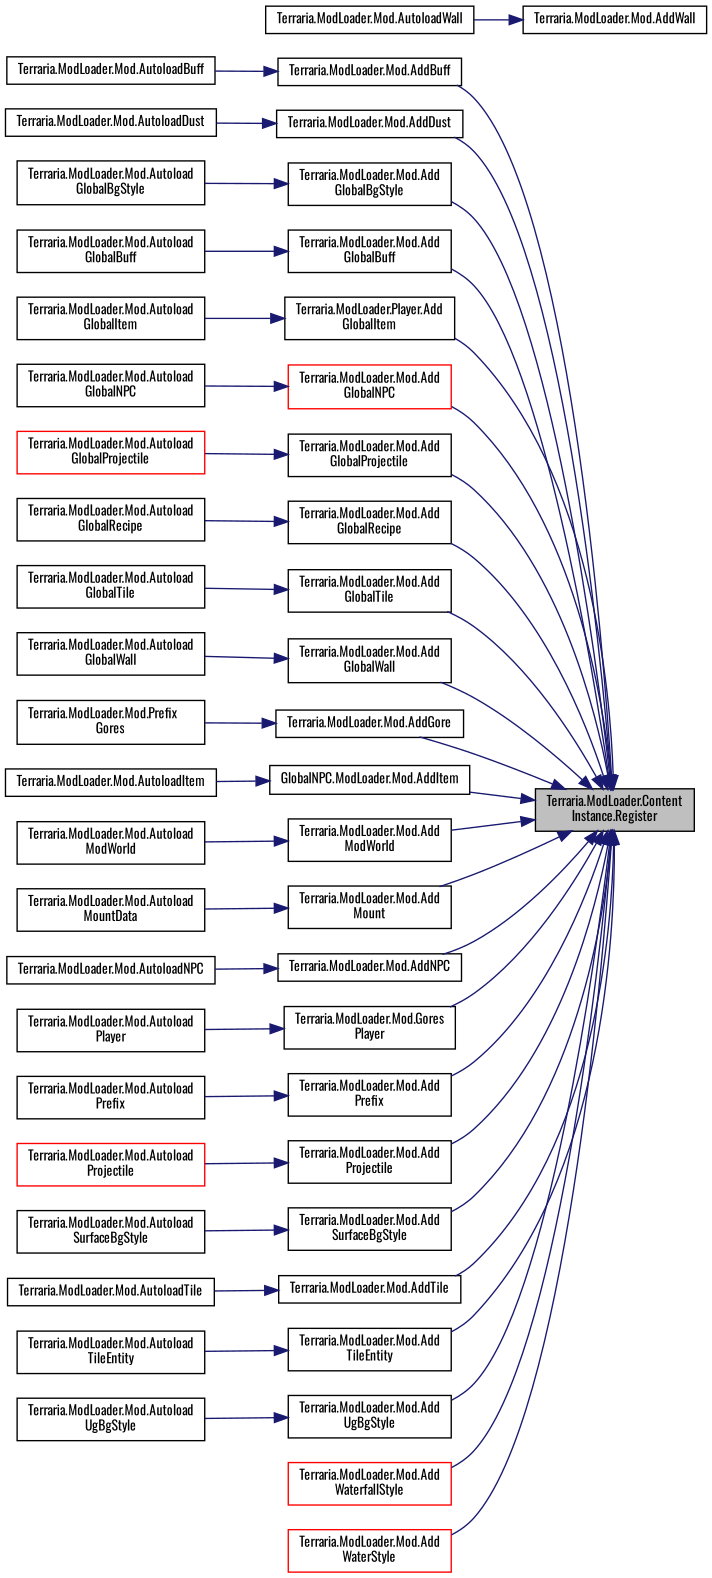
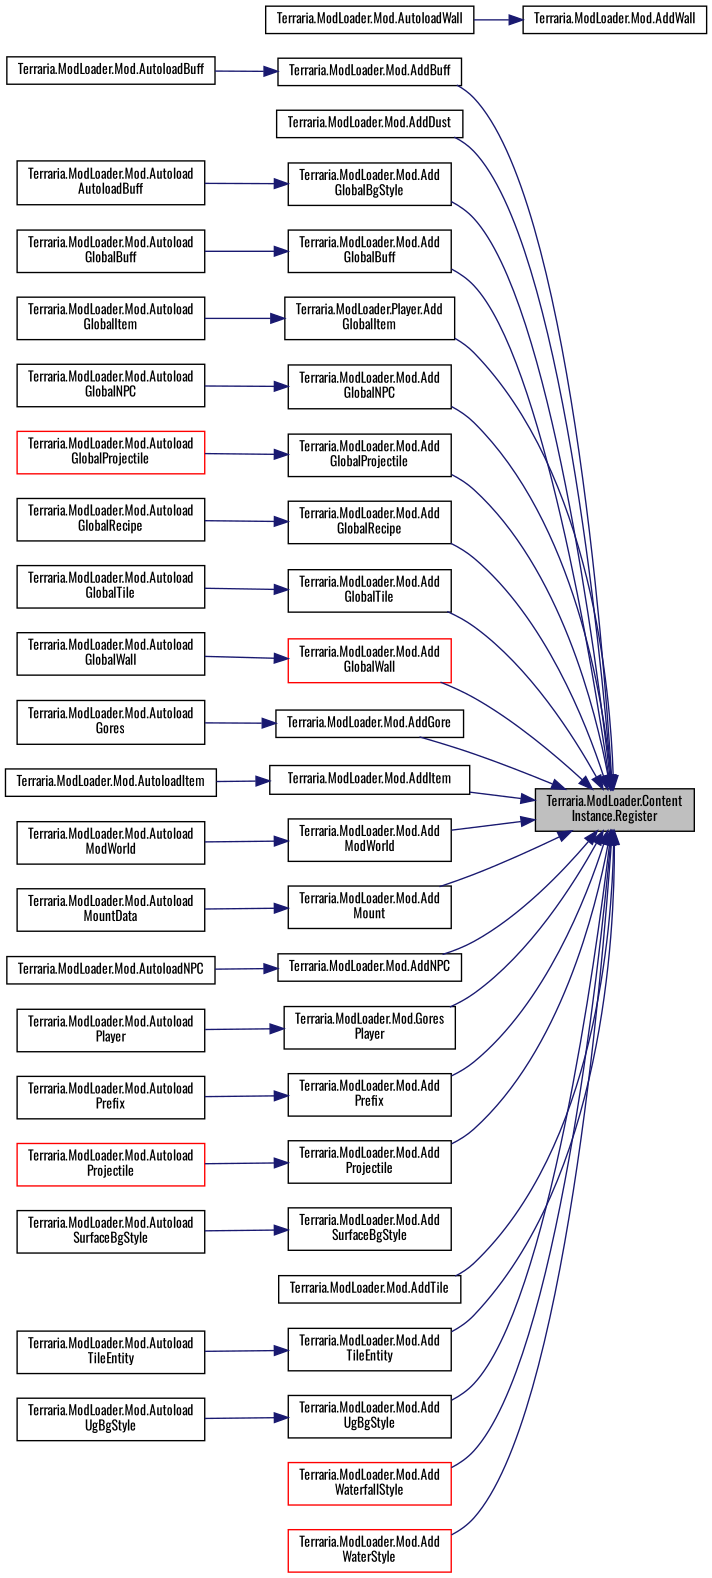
node "Terraria.ModLoader.Mod.AutoloadDust": removed
node "Terraria.ModLoader.Mod.Autoload GlobalBgStyle": label "Terraria.ModLoader.Mod.Autoload GlobalBgStyle" -> "Terraria.ModLoader.Mod.Autoload AutoloadBuff"
node "Terraria.ModLoader.Mod.Add GlobalNPC": color red -> black
node "Terraria.ModLoader.Mod.Add GlobalWall": color black -> red
node "Terraria.ModLoader.Mod.Prefix Gores": label "Terraria.ModLoader.Mod.Prefix Gores" -> "Terraria.ModLoader.Mod.Autoload Gores"
node "GlobalNPC.ModLoader.Mod.AddItem": label "GlobalNPC.ModLoader.Mod.AddItem" -> "Terraria.ModLoader.Mod.AddItem"
edge "Terraria.ModLoader.Mod.Add SurfaceBgStyle" -> "Terraria.ModLoader.Content Instance.Register": removed
node "Terraria.ModLoader.Mod.AutoloadTile": removed
